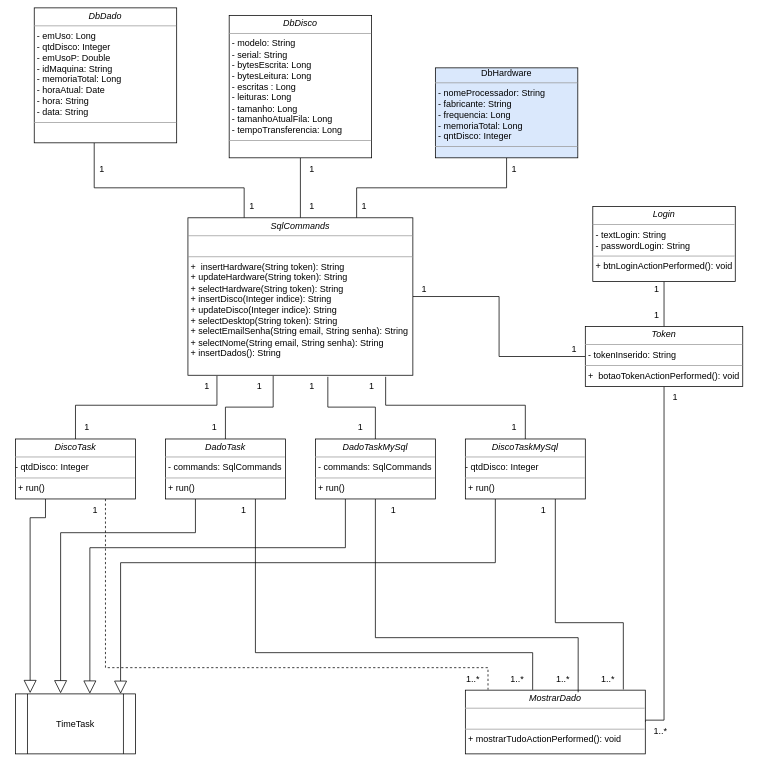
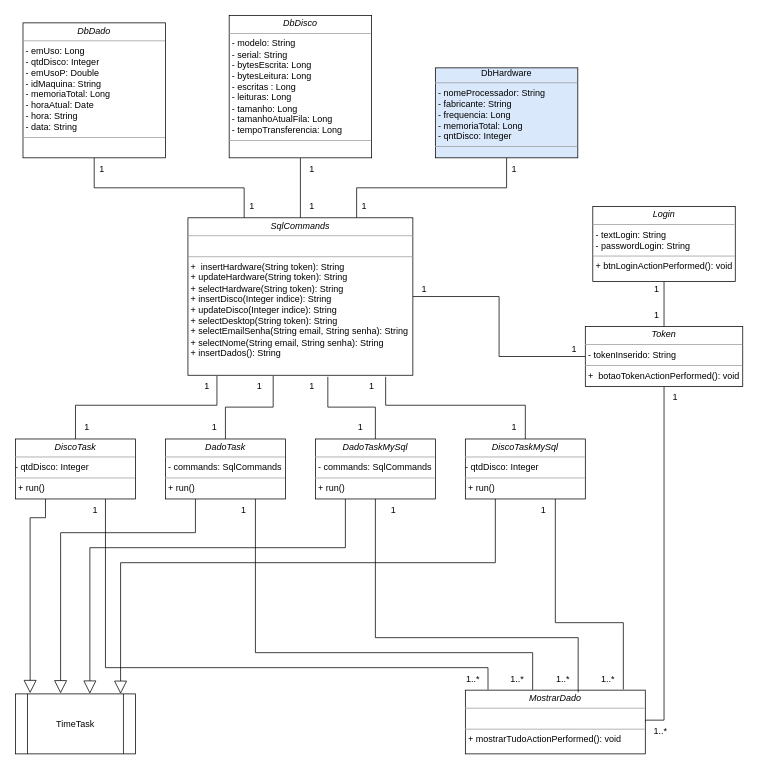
node "DbDado - emUso: Long - qtdDisco: Integer - emUsoP: Double - idMaquina: String - memoriaTotal: Long - horaAtual: Date - hora: String - data: String": moved (105, 75) -> (94, 90)
edge "DiscoTask - qtdDisco: Integer + run()" -- "MostrarDado + mostrarTudoActionPerformed(): void": style dashed -> solid
